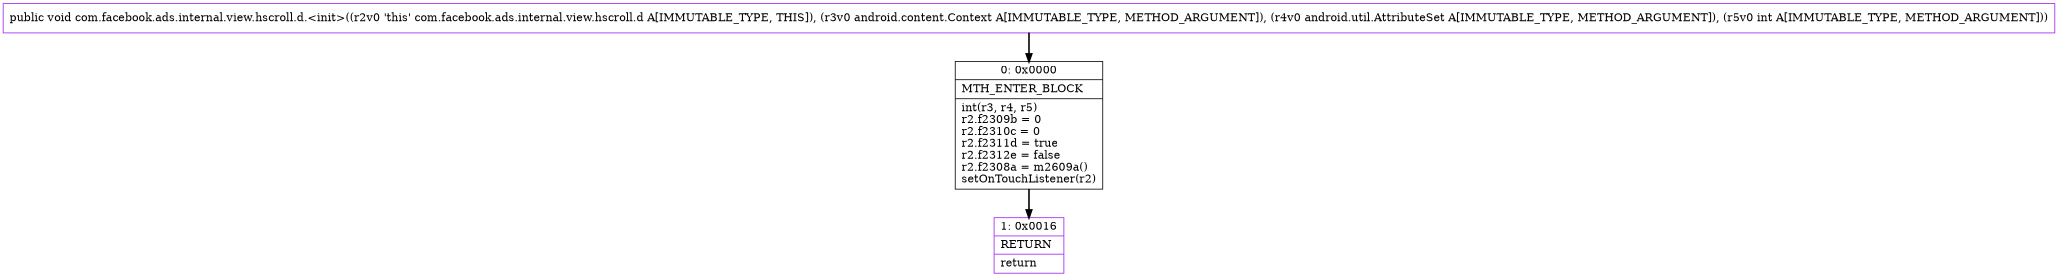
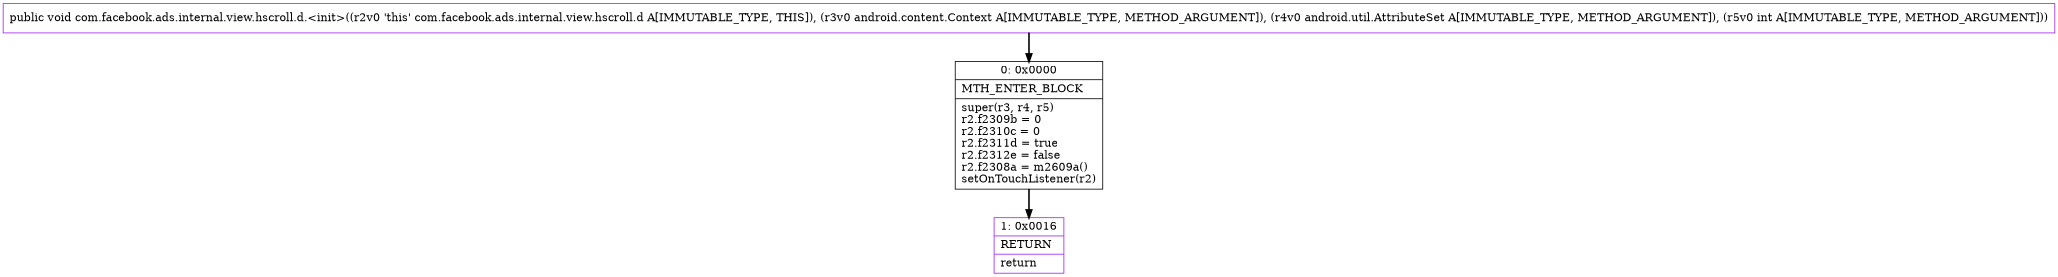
node "0: 0x0000": text "int(r3, r4, r5)" -> "super(r3, r4, r5)"
